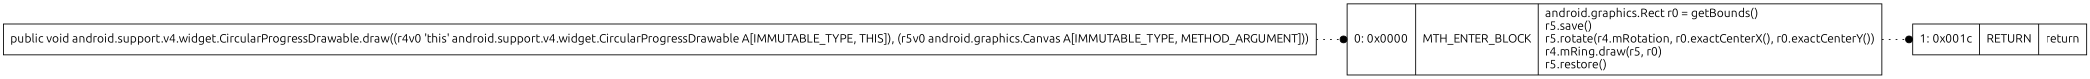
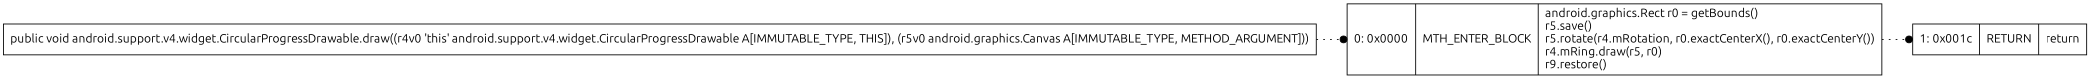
node "0: 0x0000": text "r5.restore()" -> "r9.restore()"
